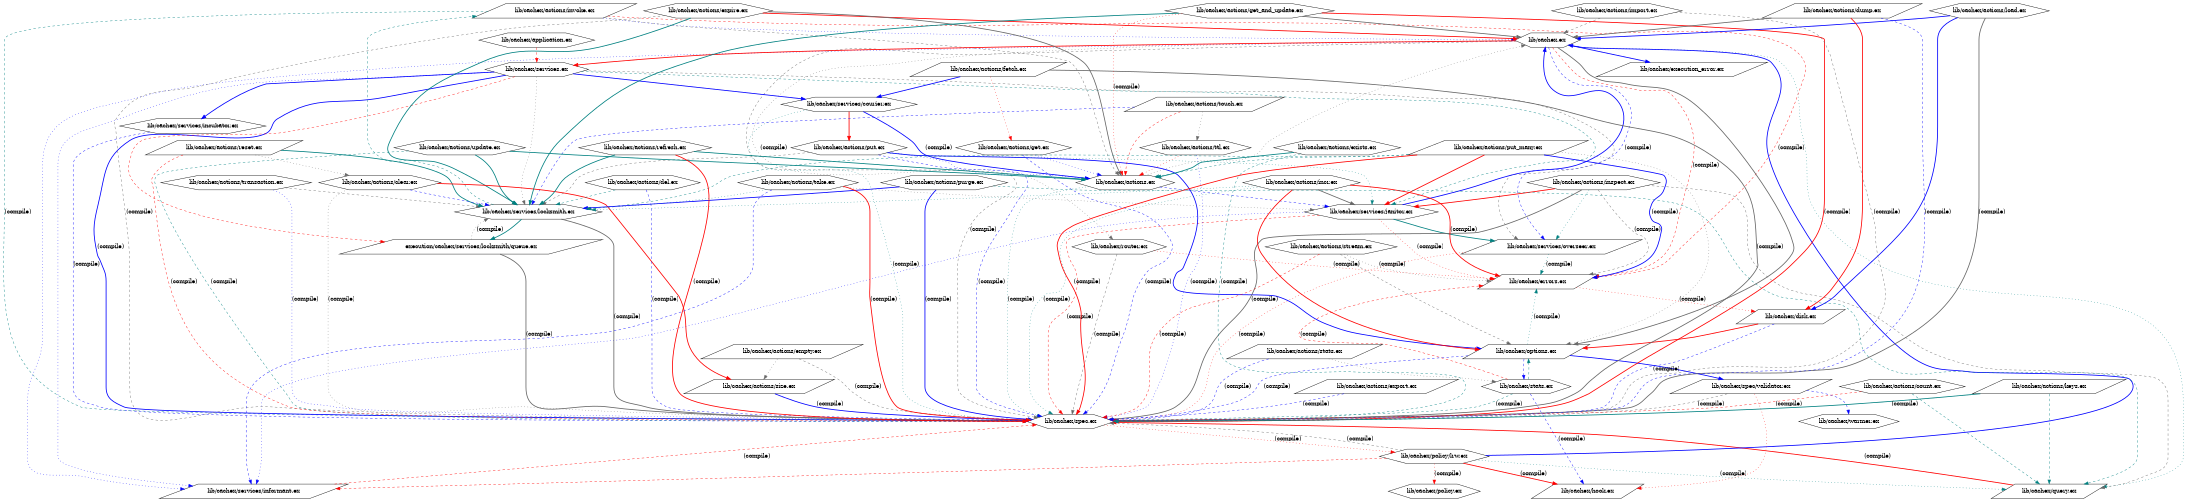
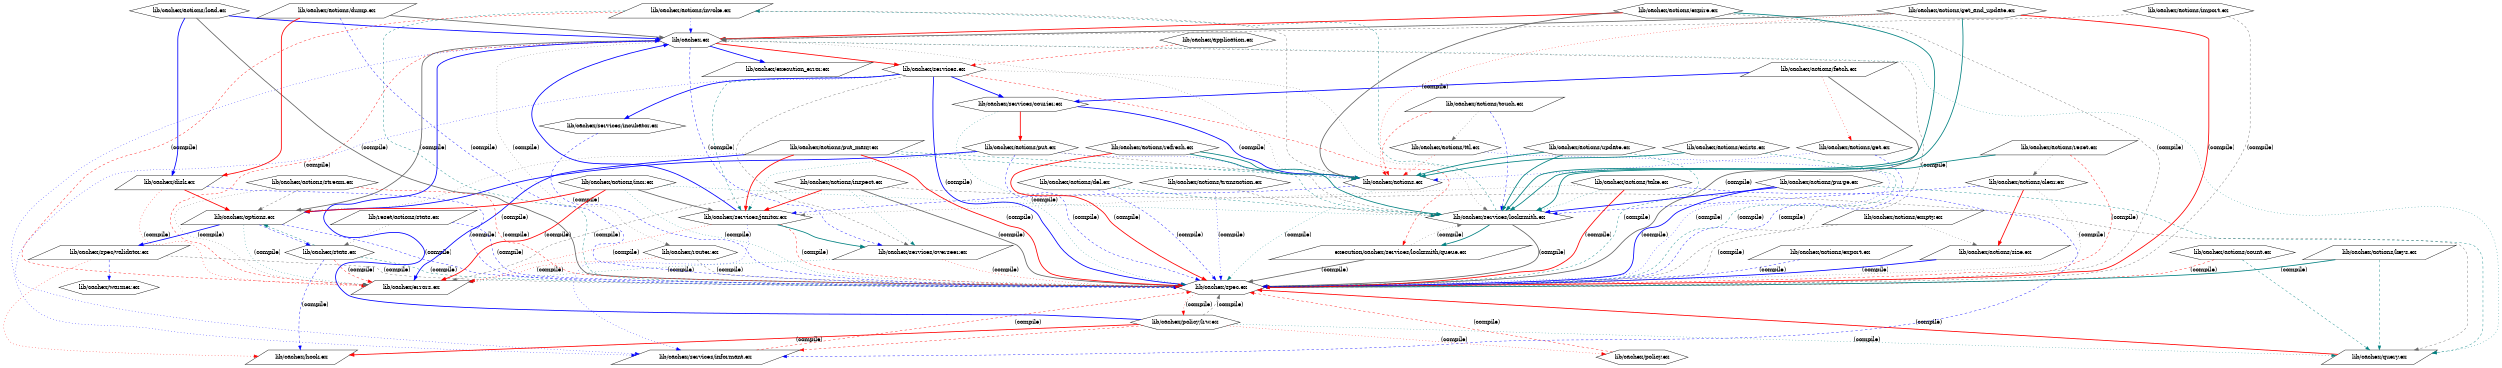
edge "lib/cachex/errors.ex" -> "lib/cachex/disk.ex": reversed
edge "lib/cachex/policy.ex" -> "lib/cachex/spec.ex": added, label "(compile)"
node "lib/cachex/actions/stats.ex": label "lib/cachex/actions/stats.ex" -> "lib/reset/actions/stats.ex"
